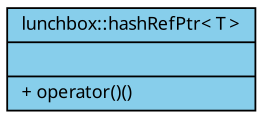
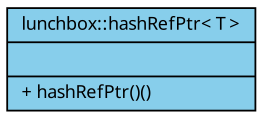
node "lunchbox::hashRefPtr< T >": text "+ operator()()" -> "+ hashRefPtr()()"
